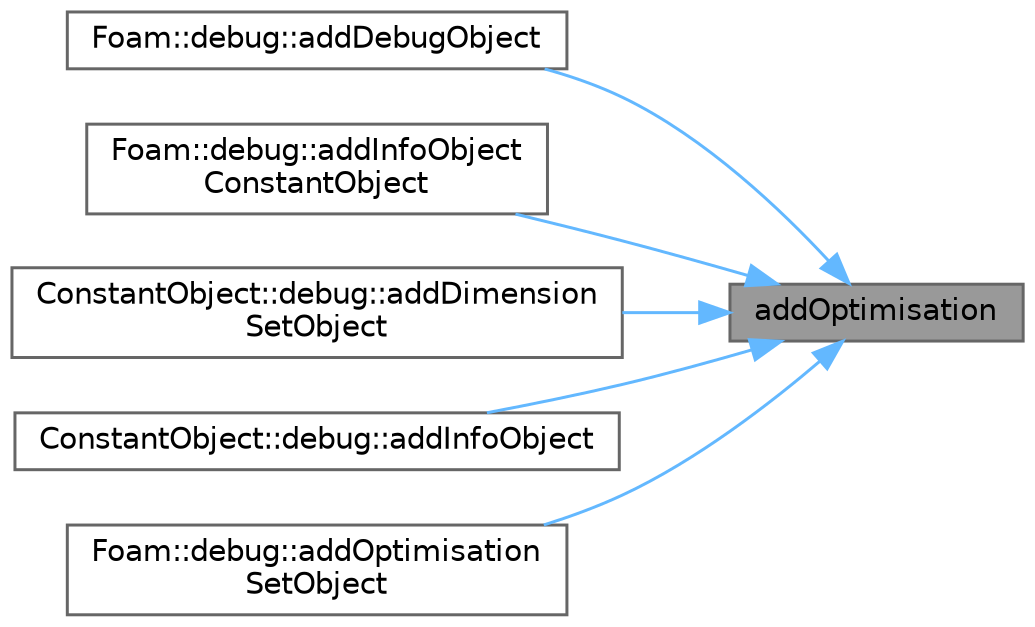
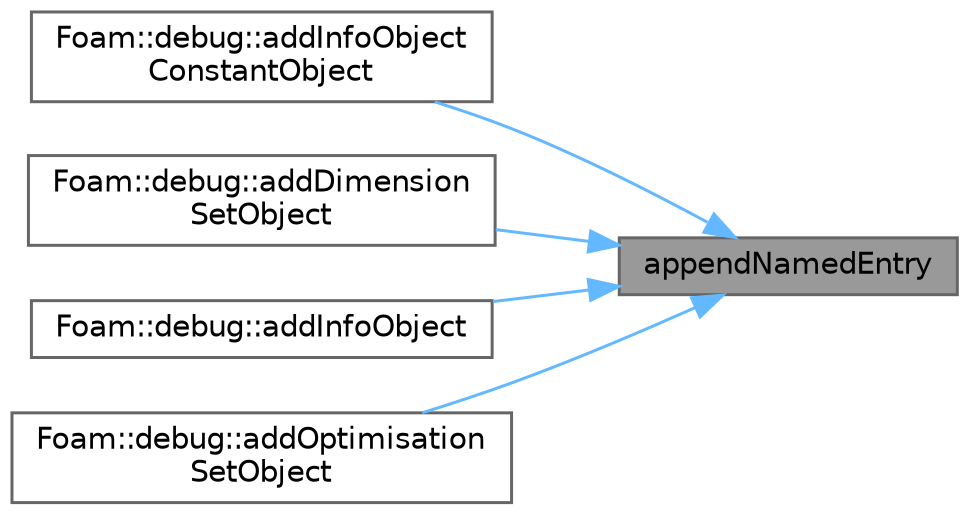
node "Foam::debug::addDebugObject": removed
node "ConstantObject::debug::addDimension SetObject": label "ConstantObject::debug::addDimension SetObject" -> "Foam::debug::addDimension SetObject"
node "addOptimisation": label "addOptimisation" -> "appendNamedEntry"
node "ConstantObject::debug::addInfoObject": label "ConstantObject::debug::addInfoObject" -> "Foam::debug::addInfoObject"
